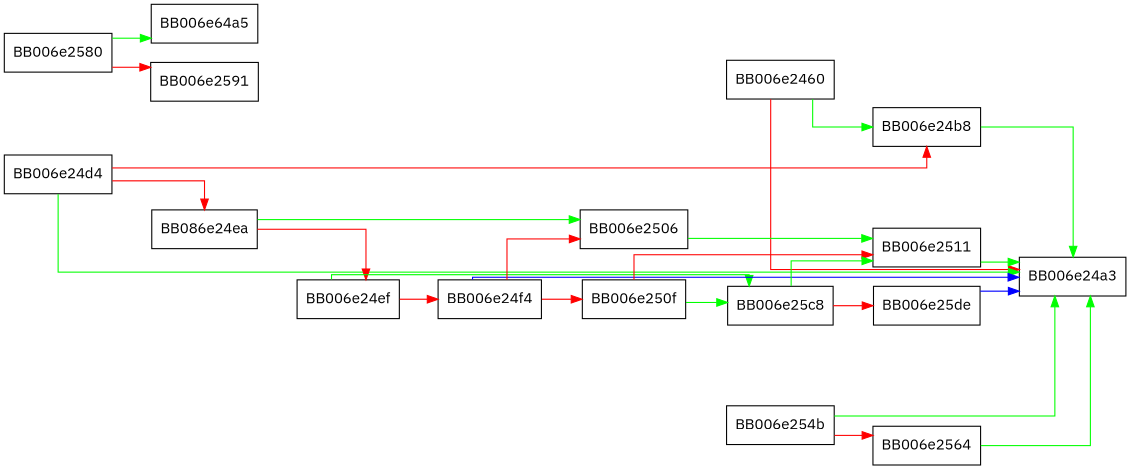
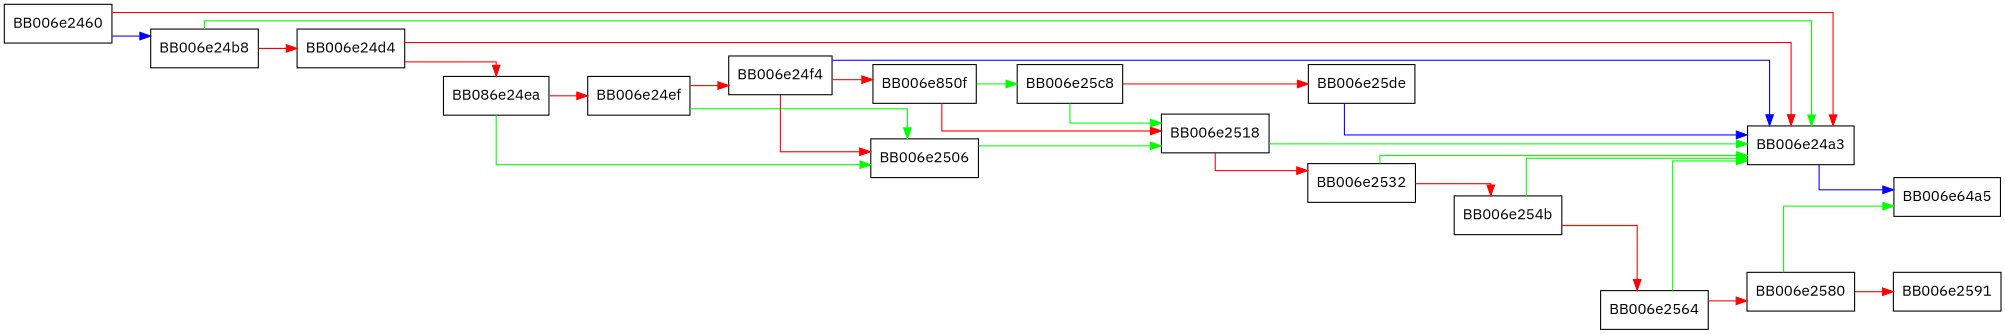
edge "BB006e2460" -> "BB006e24b8": color green -> blue
edge "BB006e24d4" -> "BB006e24b8": reversed
node "BB006e2532": added
edge "BB006e24a3" -> "BB006e64a5": added
node "BB006e2511": label "BB006e2511" -> "BB006e2518"
edge "BB006e24d4" -> "BB006e24a3": color green -> red
edge "BB006e24ef" -> "BB006e25c8": now "BB006e24ef" -> "BB006e2506"
node "BB006e250f": label "BB006e250f" -> "BB006e850f"
edge "BB006e2564" -> "BB006e2580": added
